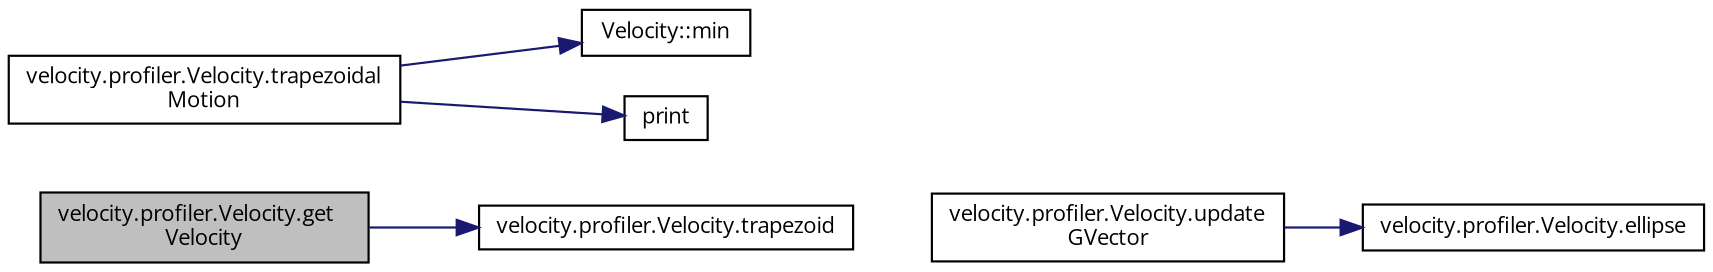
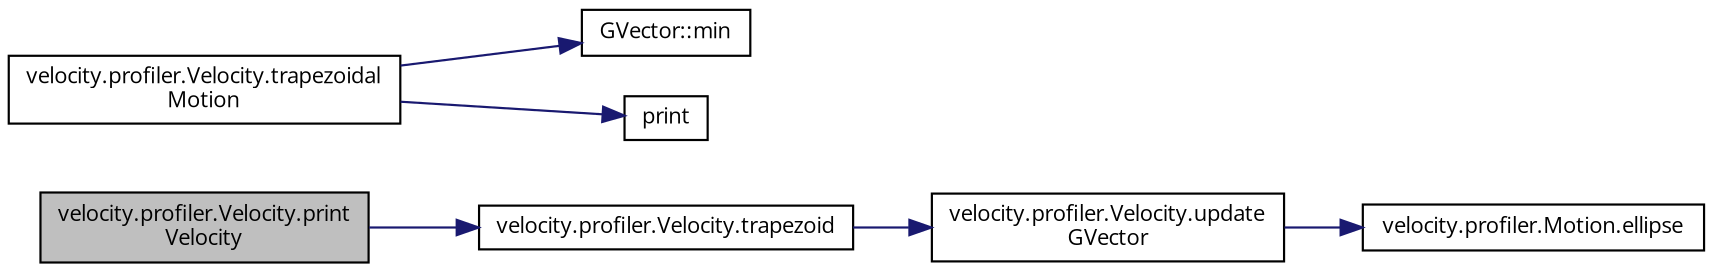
node "Velocity::min": label "Velocity::min" -> "GVector::min"
node "velocity.profiler.Velocity.get Velocity": label "velocity.profiler.Velocity.get Velocity" -> "velocity.profiler.Velocity.print Velocity"
edge "velocity.profiler.Velocity.trapezoid" -> "velocity.profiler.Velocity.update GVector": added
node "velocity.profiler.Velocity.ellipse": label "velocity.profiler.Velocity.ellipse" -> "velocity.profiler.Motion.ellipse"
